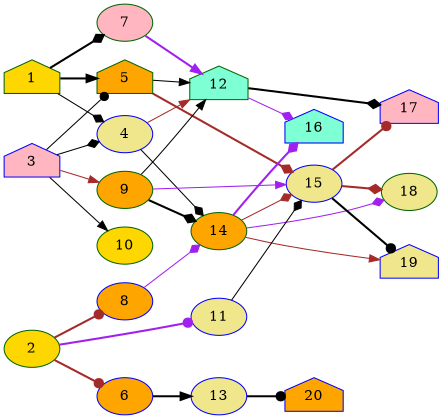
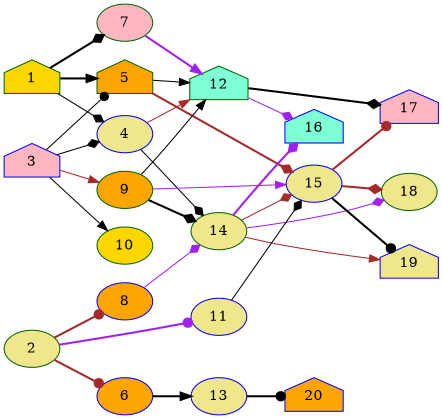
node "14": fillcolor orange -> khaki
node "2": fillcolor gold -> khaki
